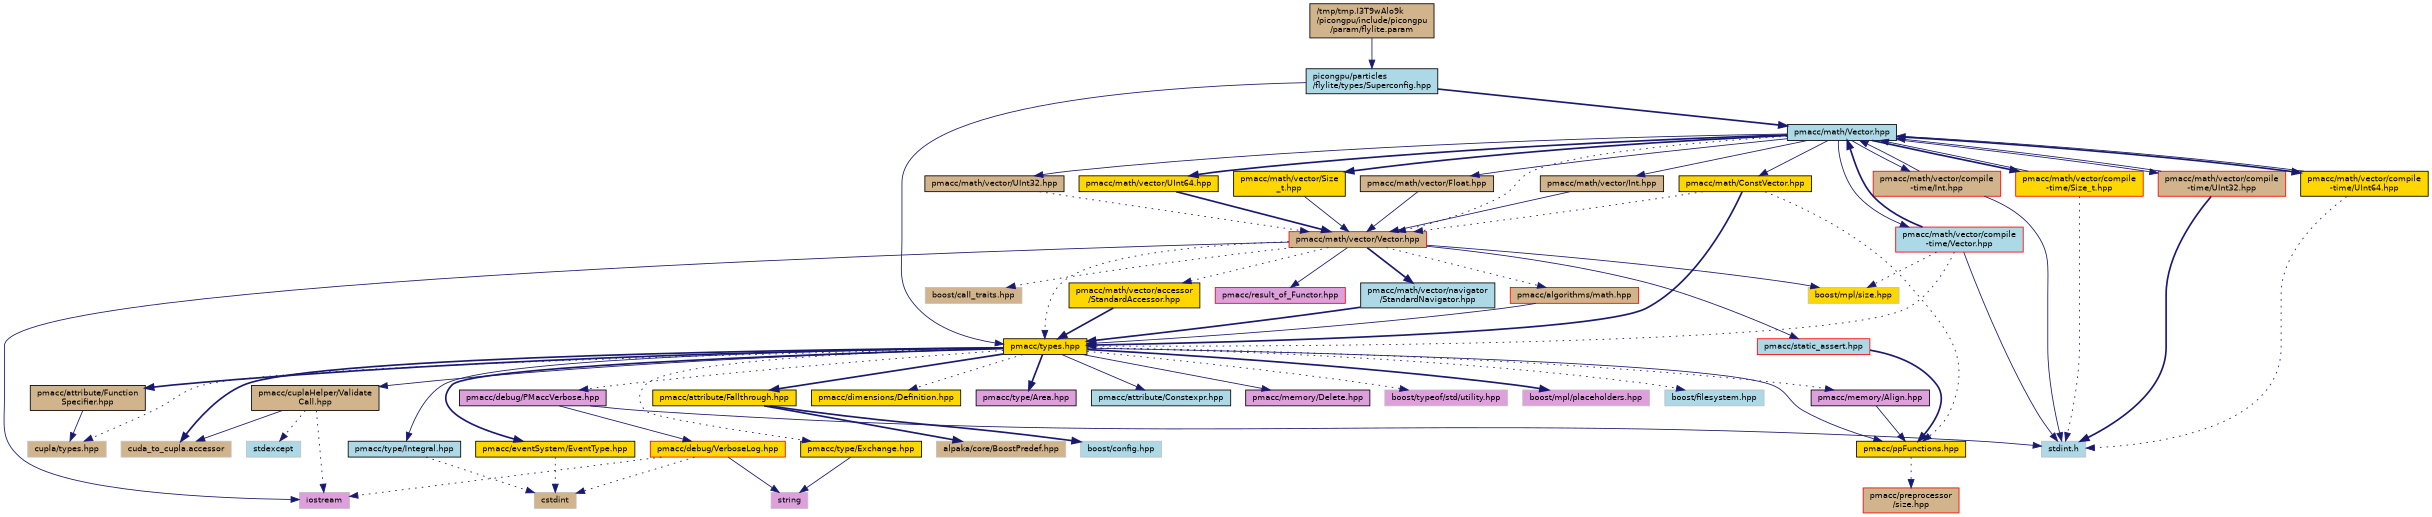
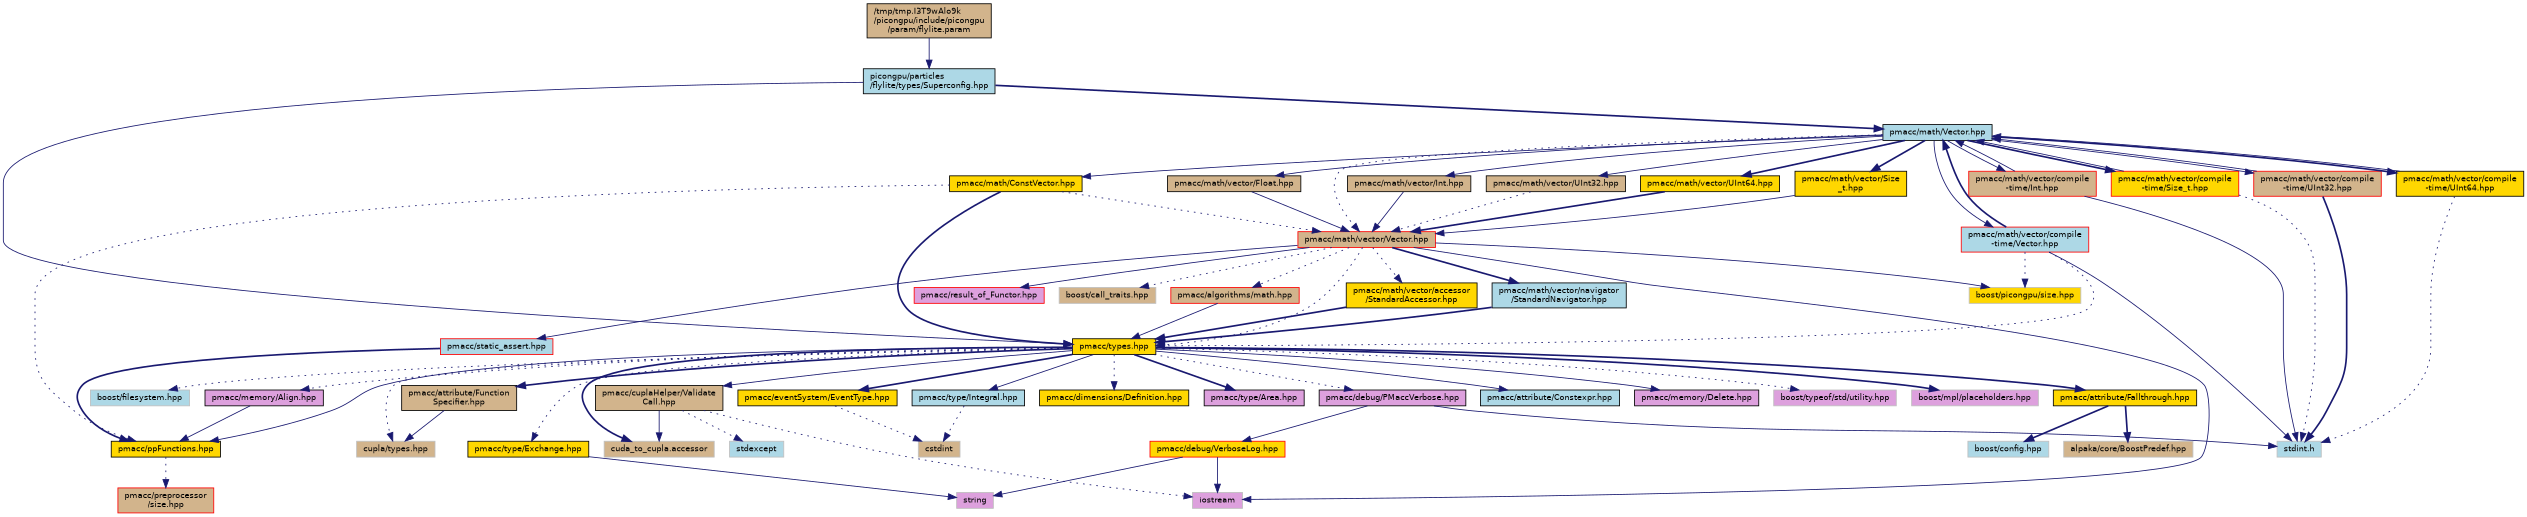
node "boost/mpl/size.hpp": label "boost/mpl/size.hpp" -> "boost/picongpu/size.hpp"
edge "pmacc/debug/VerboseLog.hpp" -> "cstdint": removed
edge "pmacc/debug/VerboseLog.hpp" -> "iostream": style dotted -> solid
